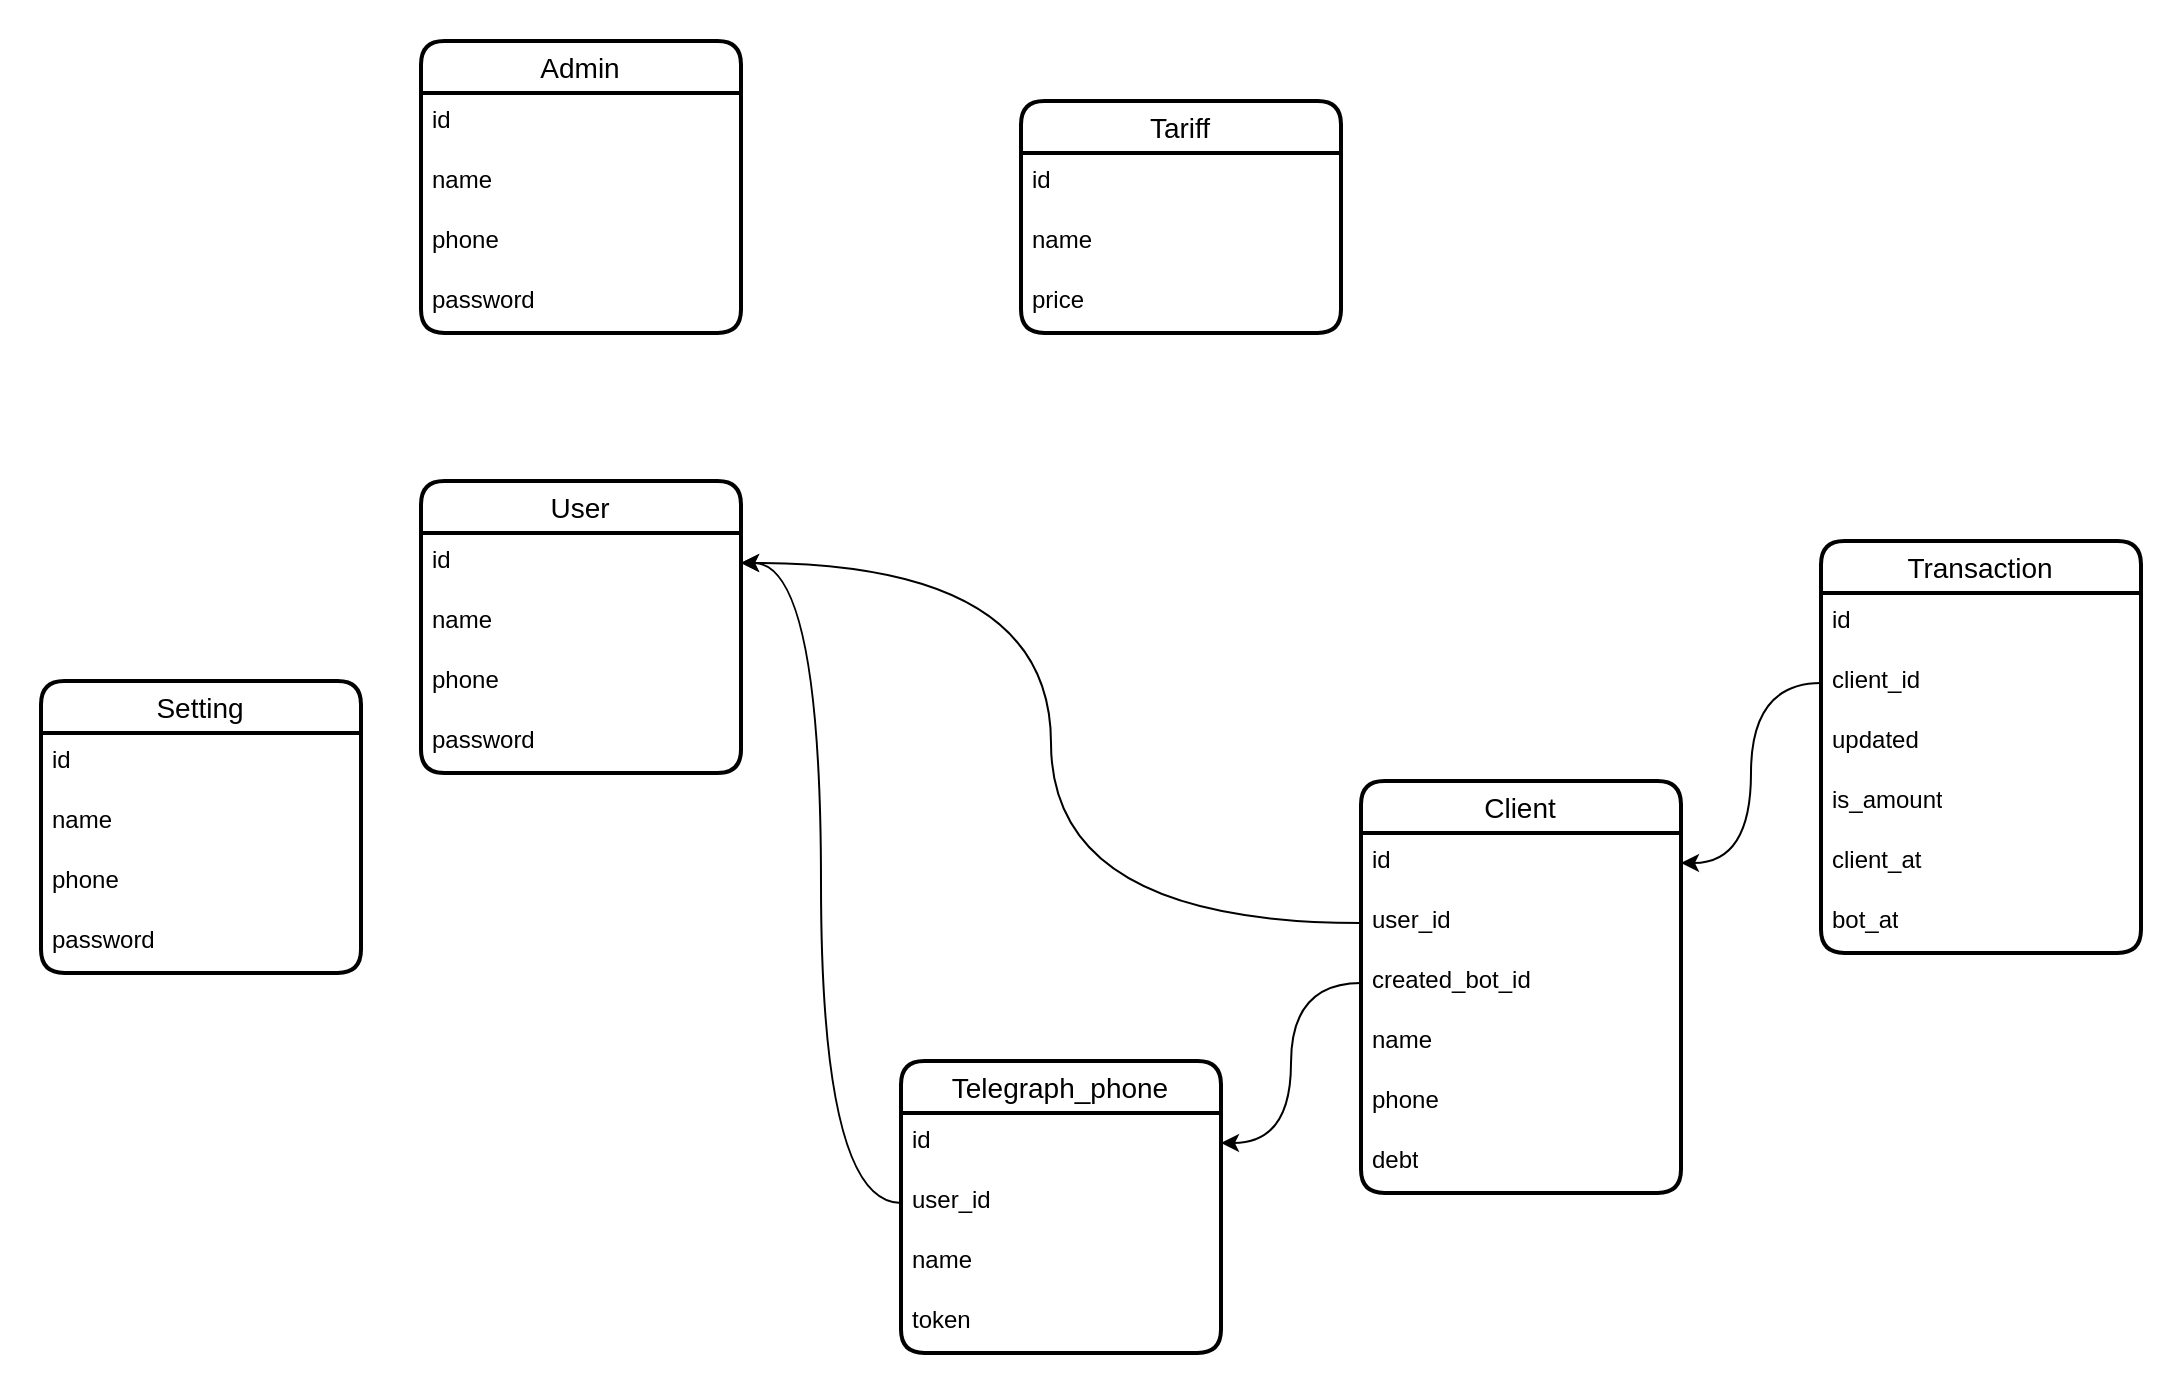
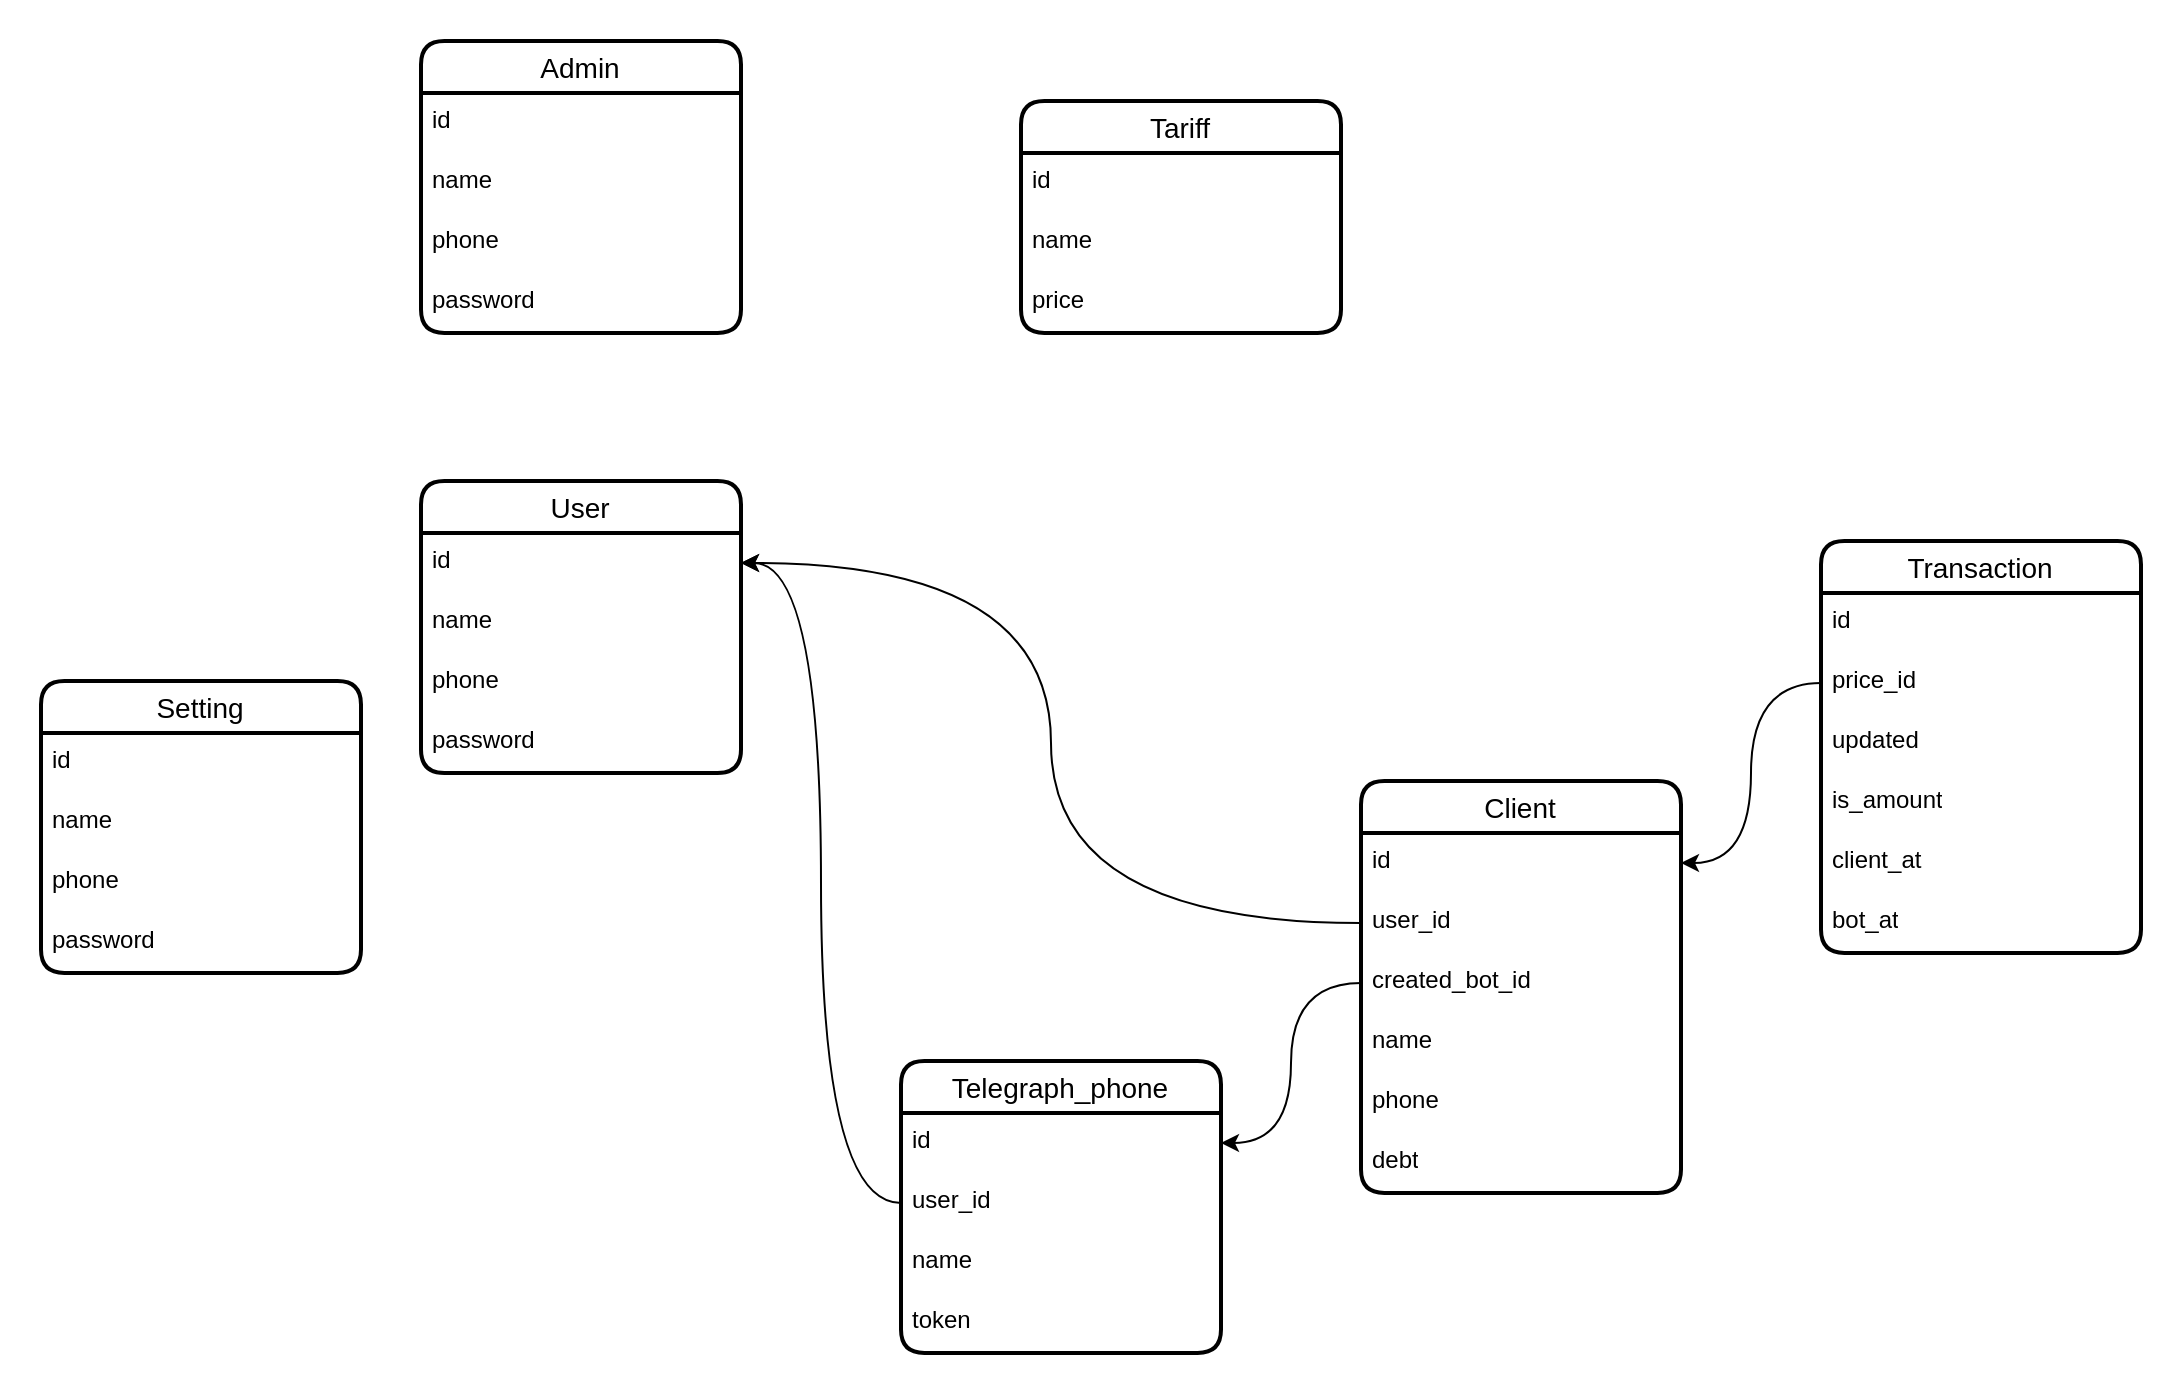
node "client_id": label "client_id" -> "price_id"
